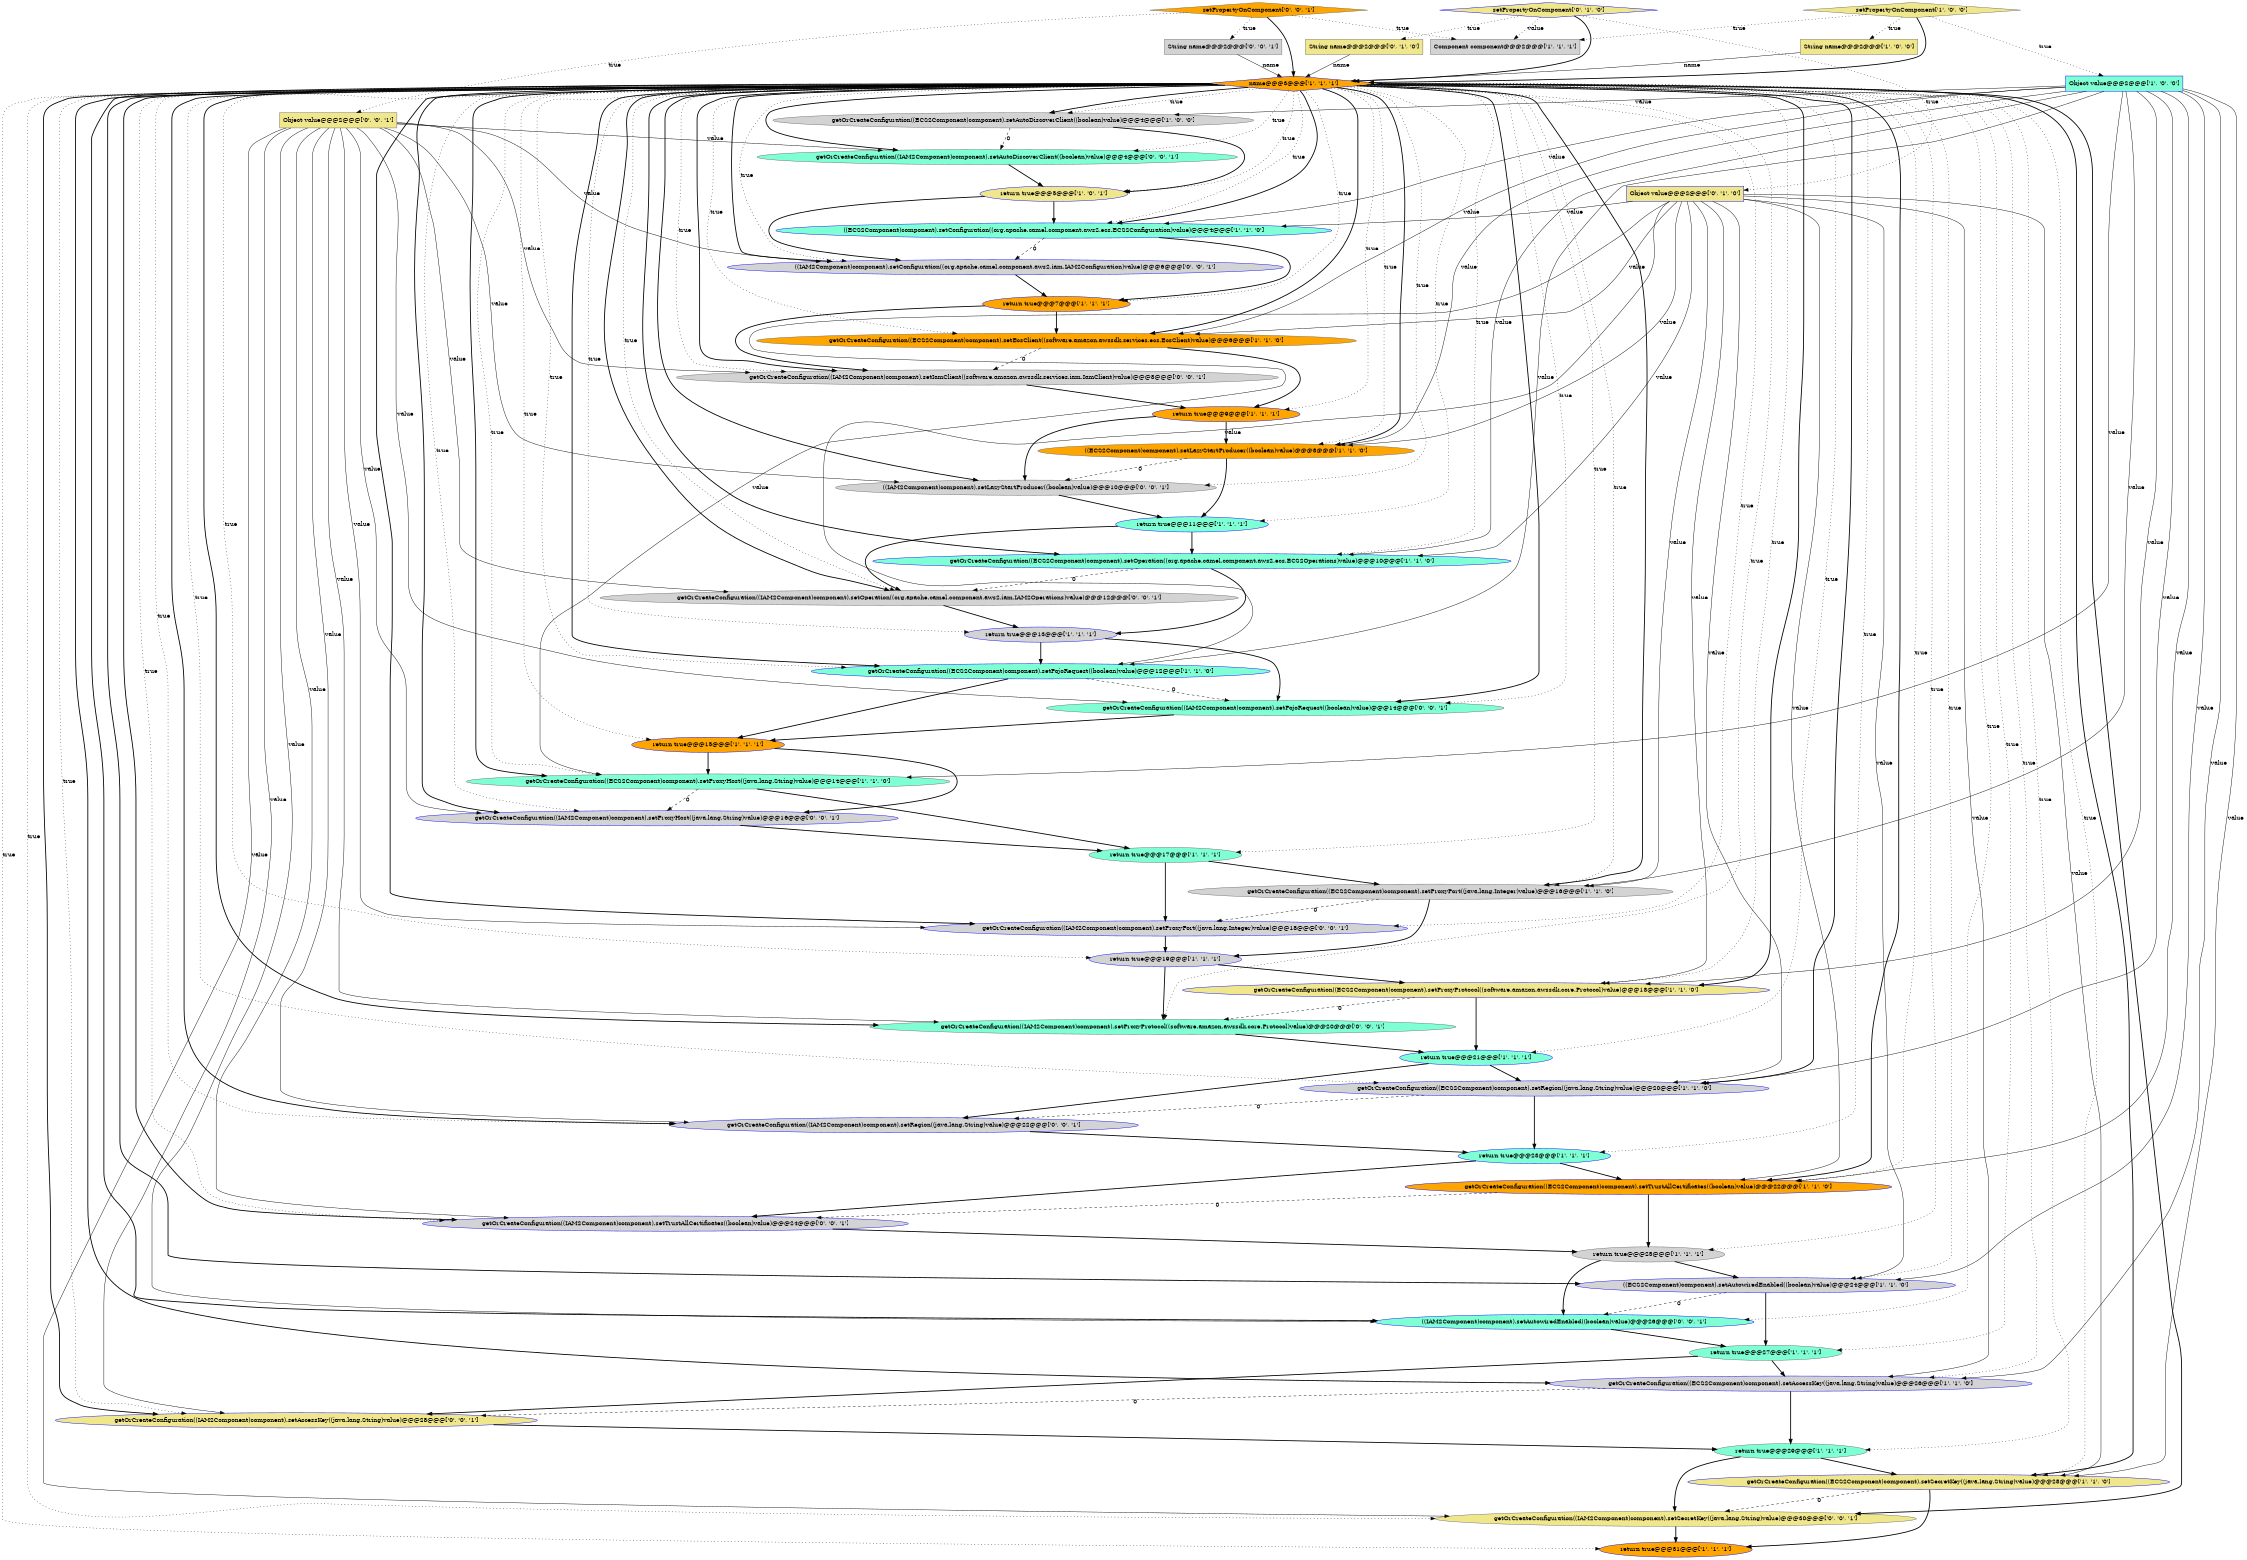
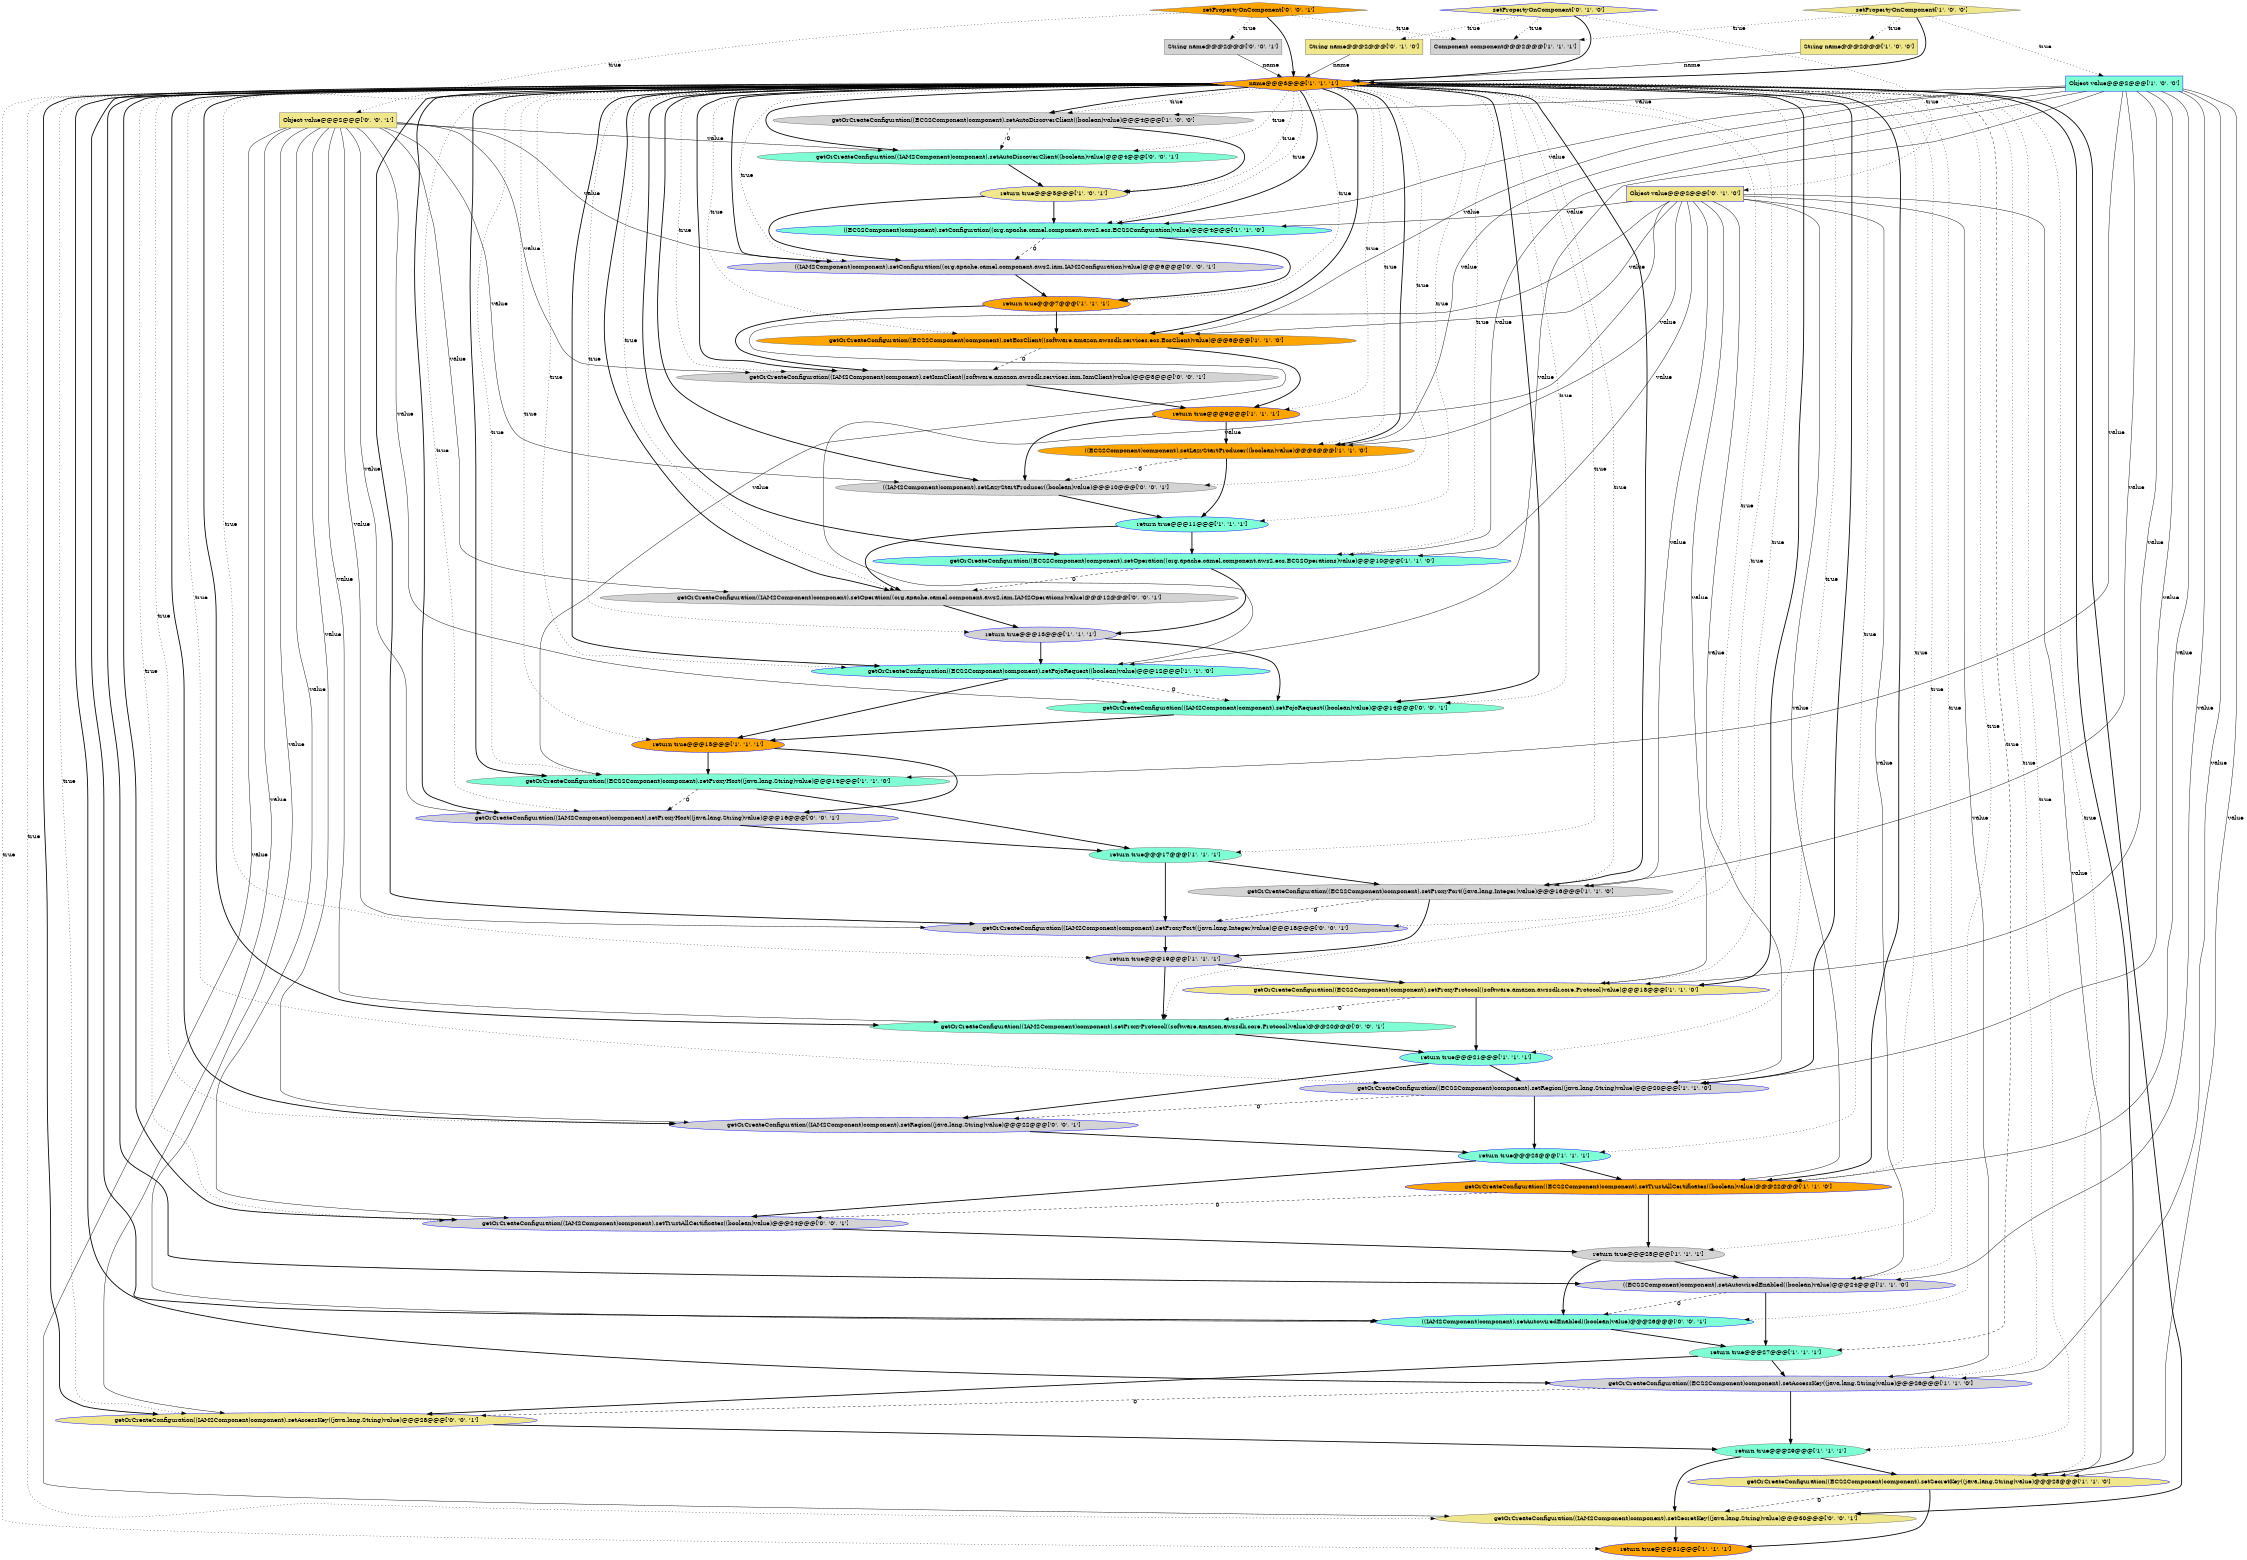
edge "setPropertyOnComponent['0', '1', '0']" -> "Component component@@@2@@@['1', '1', '1']": label "value" -> "true"
edge "name@@@3@@@['1', '1', '1']" -> "return true@@@27@@@['1', '1', '1']": style dotted -> dashed
